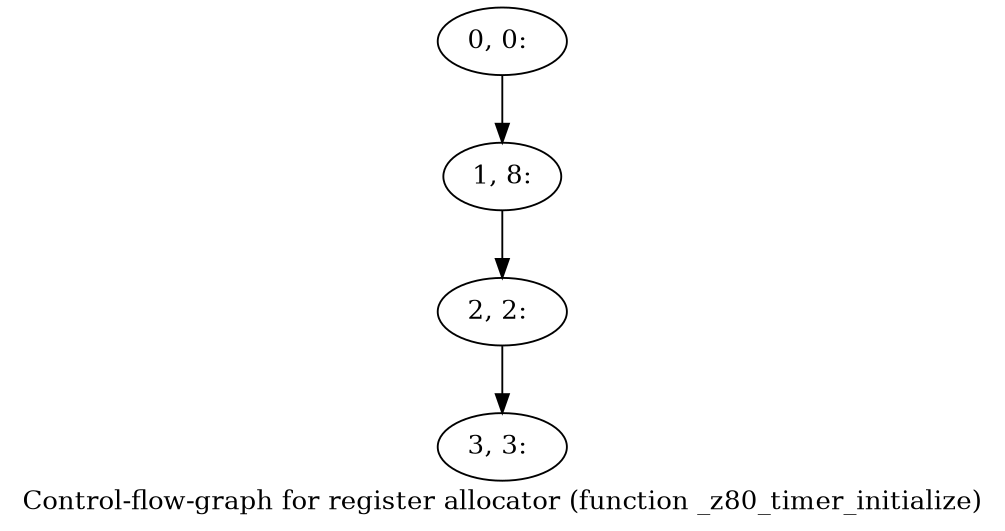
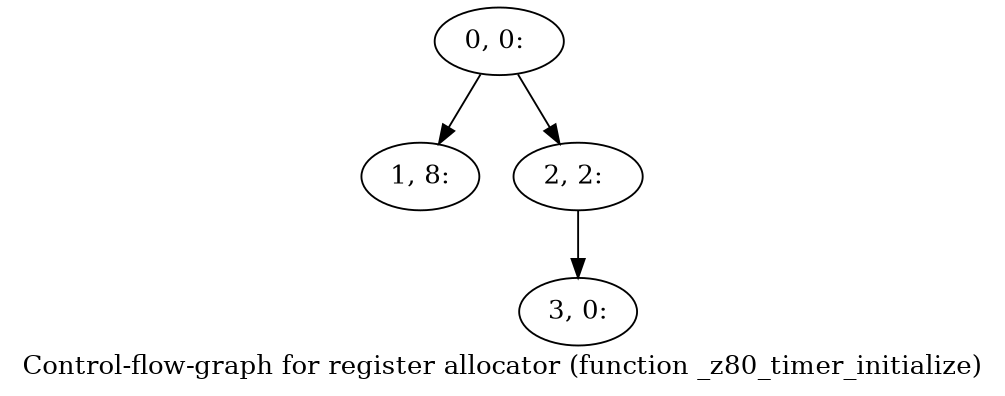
edge "1, 8:" -> "2, 2:": now "0, 0:" -> "2, 2:"
node "3, 3:": label "3, 3:" -> "3, 0:"
